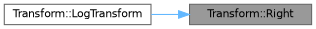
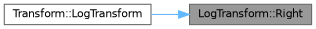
node "Transform::Right": label "Transform::Right" -> "LogTransform::Right"
